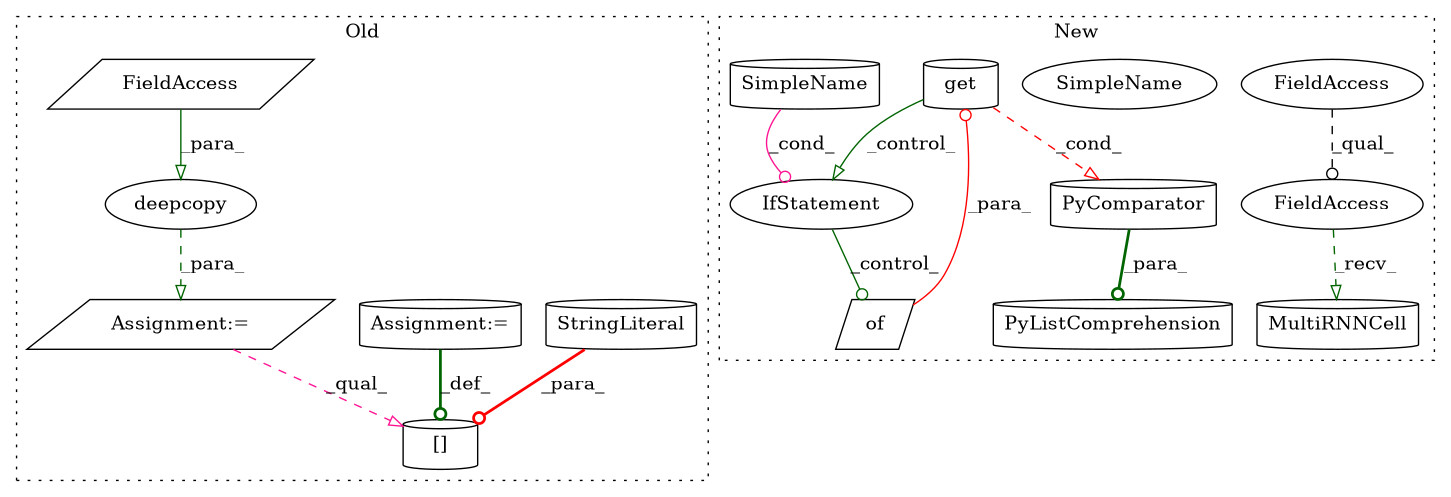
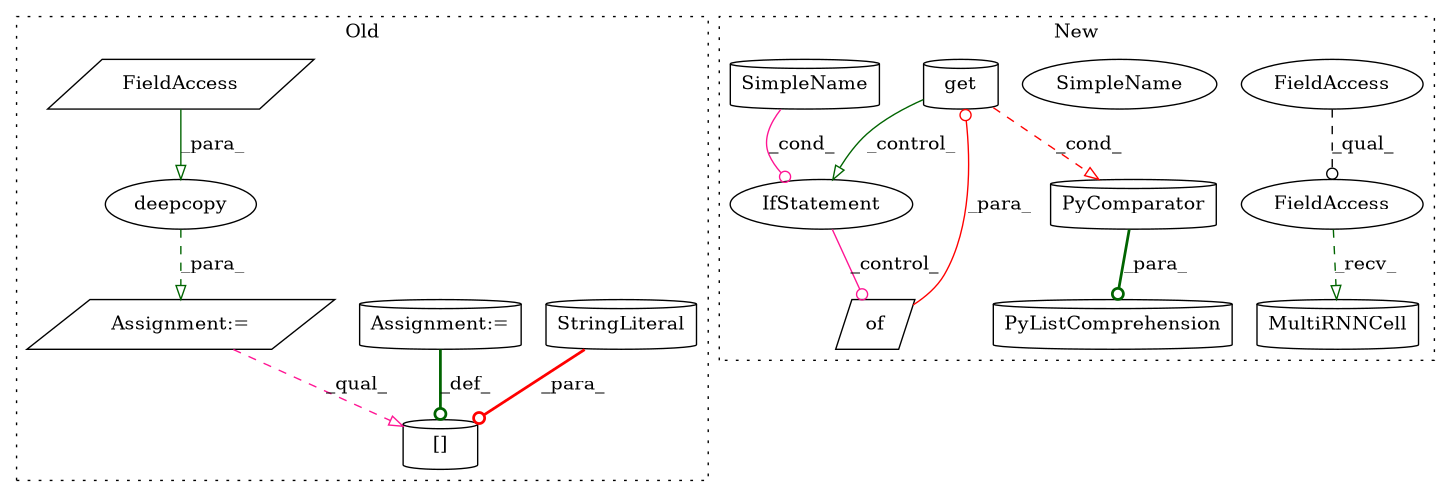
edge "IfStatement" -> "of": color darkgreen -> deeppink
